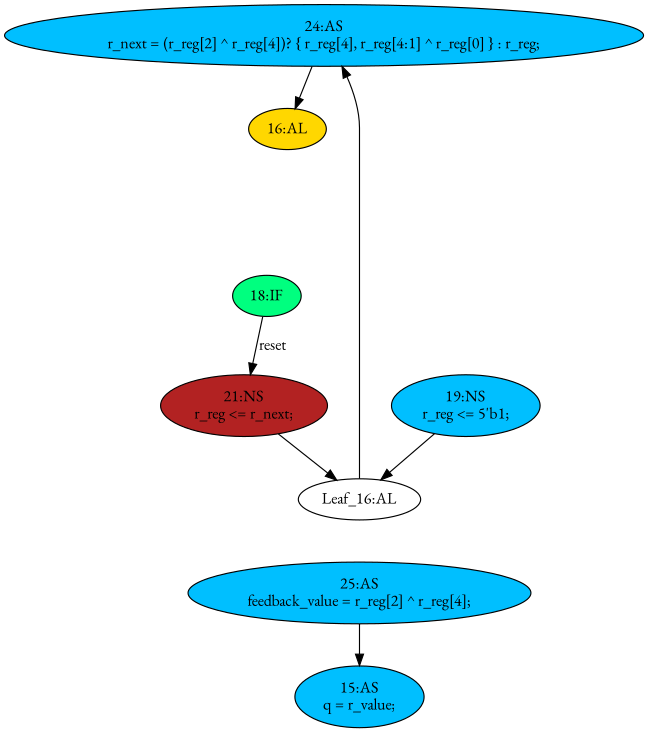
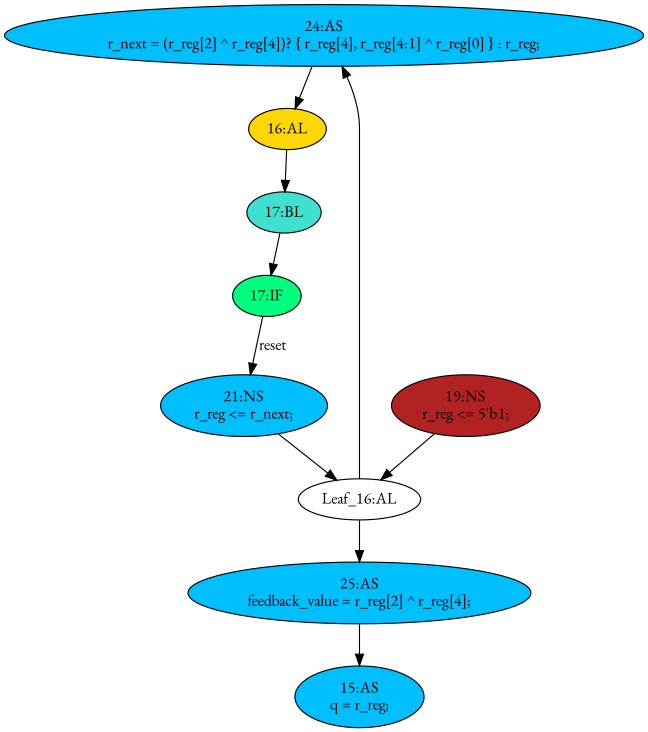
node "17:BL": added
node "18:IF": label "18:IF" -> "17:IF"
node "21:NS r_reg <= r_next;": fillcolor firebrick -> deepskyblue
node "19:NS r_reg <= 5'b1;": fillcolor deepskyblue -> firebrick
edge "Leaf_16:AL" -> "25:AS feedback_value = r_reg[2] ^ r_reg[4];": added
node "15:AS q = r_value;": label "15:AS q = r_value;" -> "15:AS q = r_reg;"
